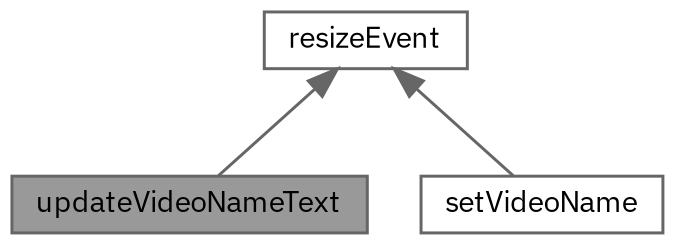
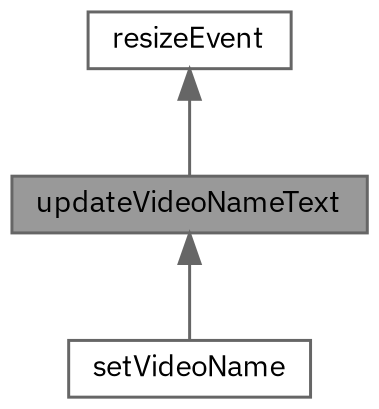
edge "setVideoName" -> "resizeEvent": now "setVideoName" -> "updateVideoNameText"
